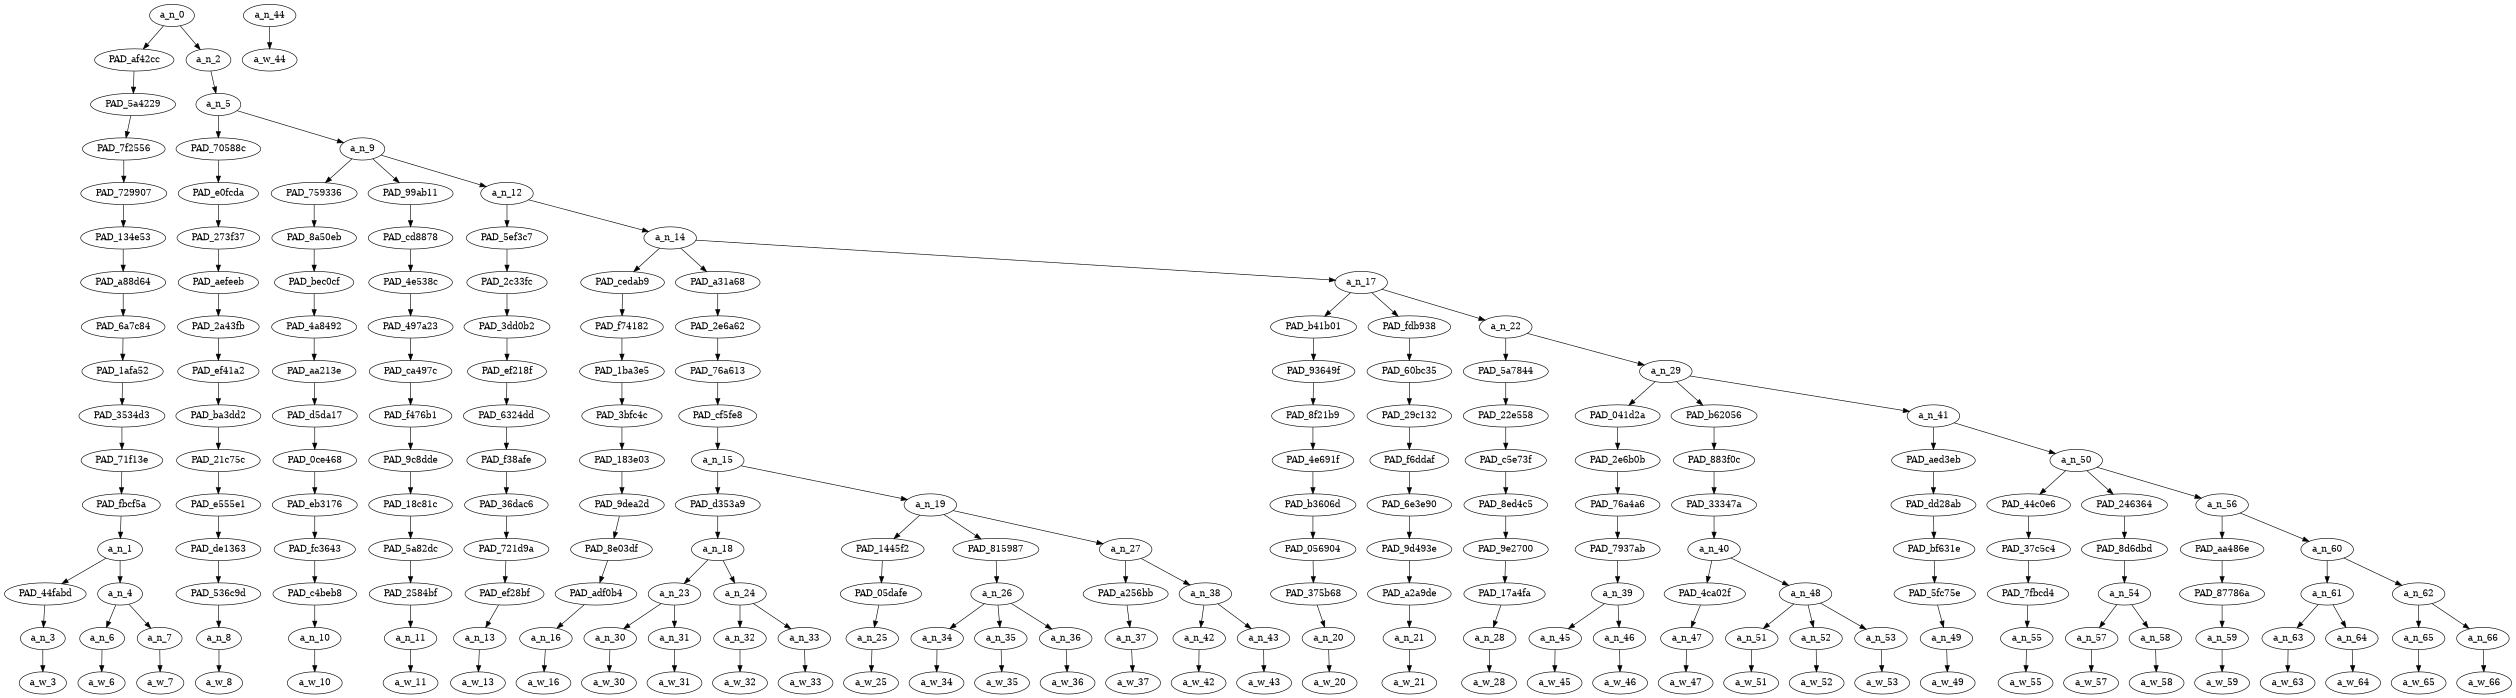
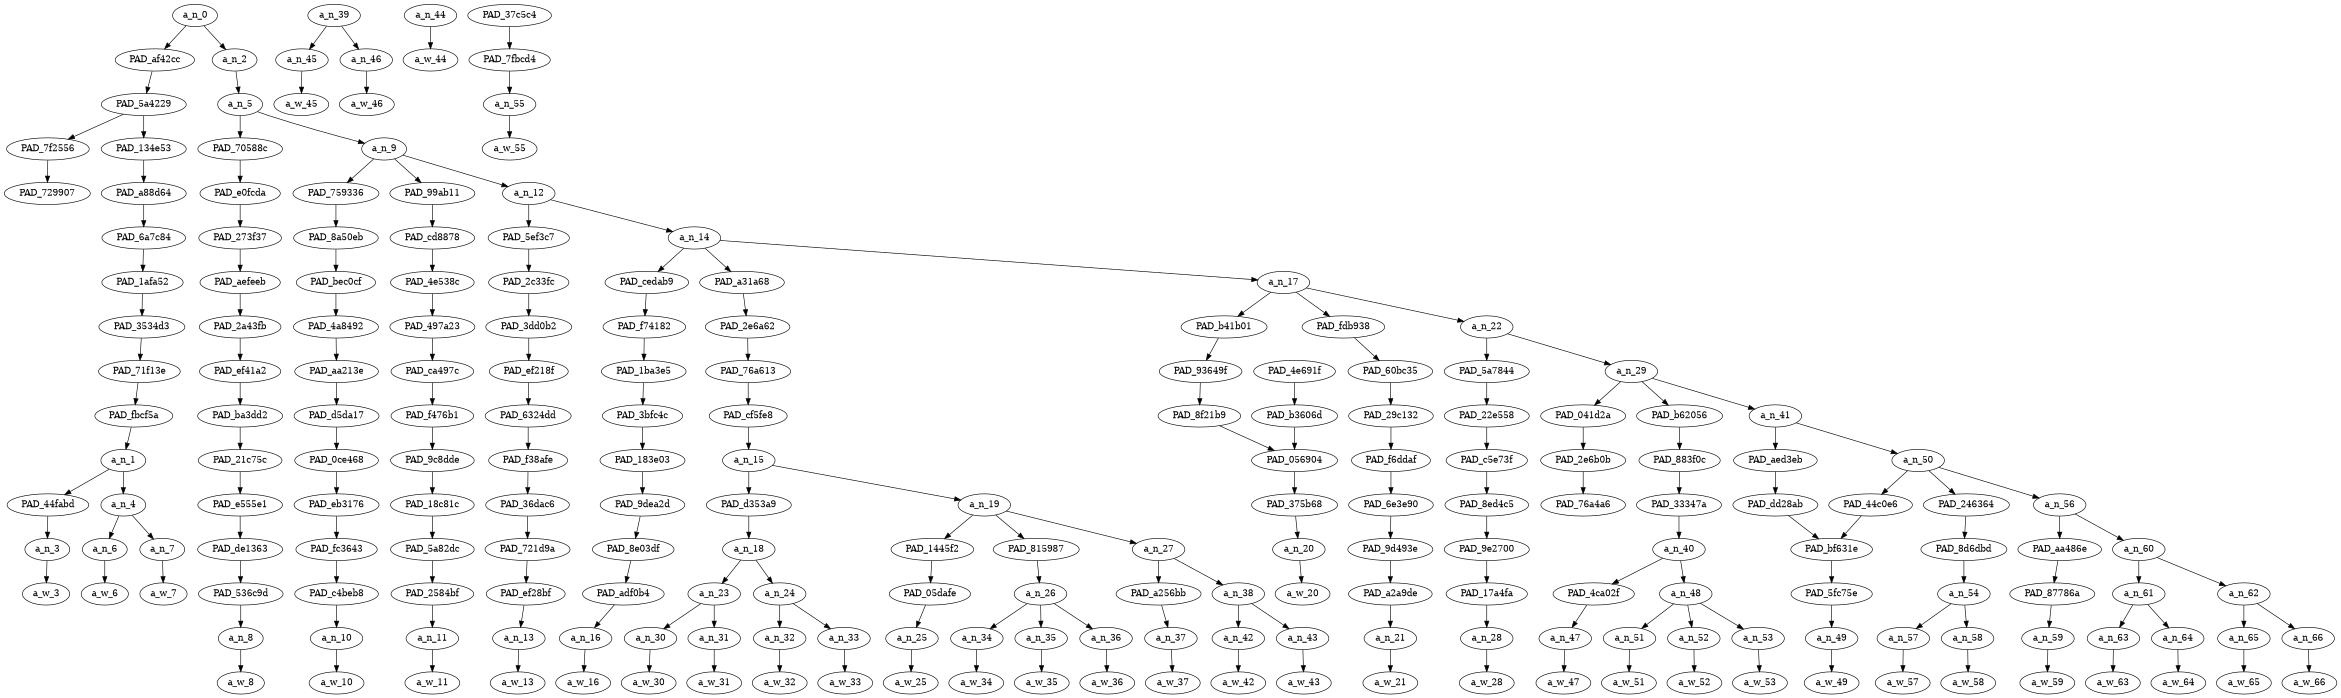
edge "PAD_729907" -> "PAD_134e53": now "PAD_5a4229" -> "PAD_134e53"
edge "PAD_8f21b9" -> "PAD_4e691f": now "PAD_8f21b9" -> "PAD_056904"
edge "PAD_44c0e6" -> "PAD_37c5c4": now "PAD_44c0e6" -> "PAD_bf631e"
node "PAD_7937ab": removed
